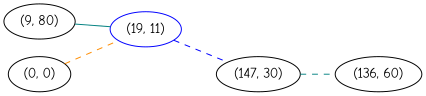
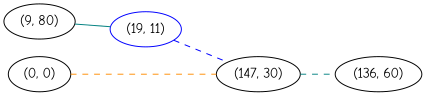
edge "(19, 11)" -- "(0, 0)": now "(147, 30)" -- "(0, 0)"
